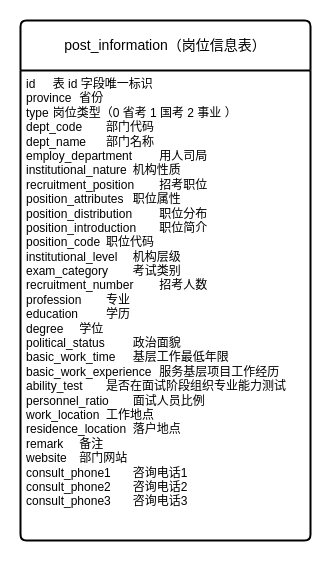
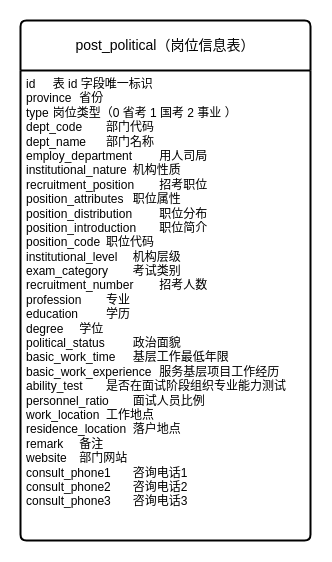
node "post_information（岗位信息表）": label "post_information（岗位信息表）" -> "post_political（岗位信息表）"
